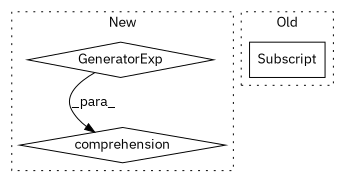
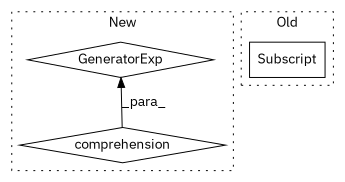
edge "GeneratorExp" -> "comprehension": reversed
